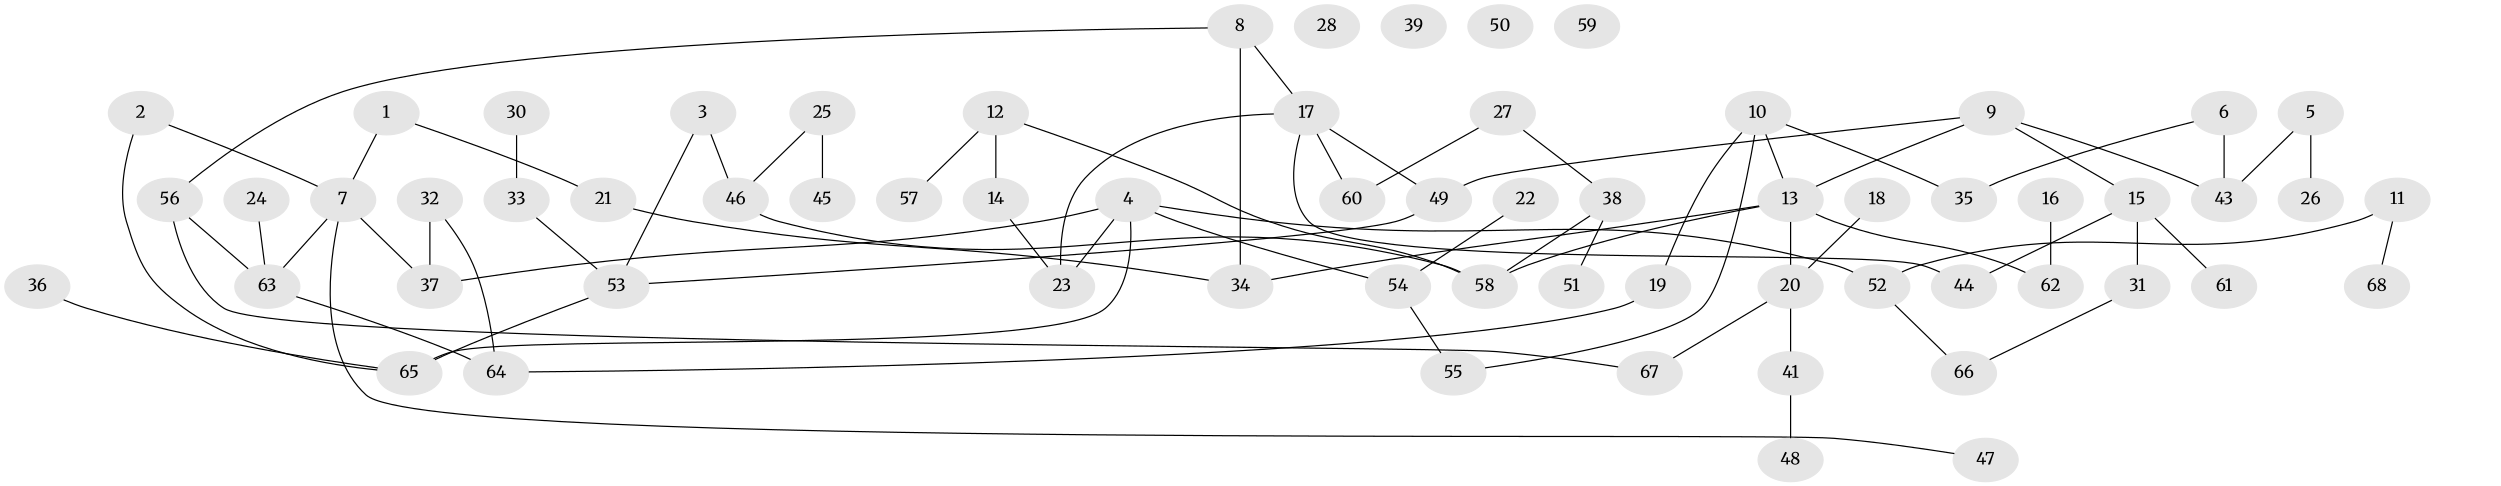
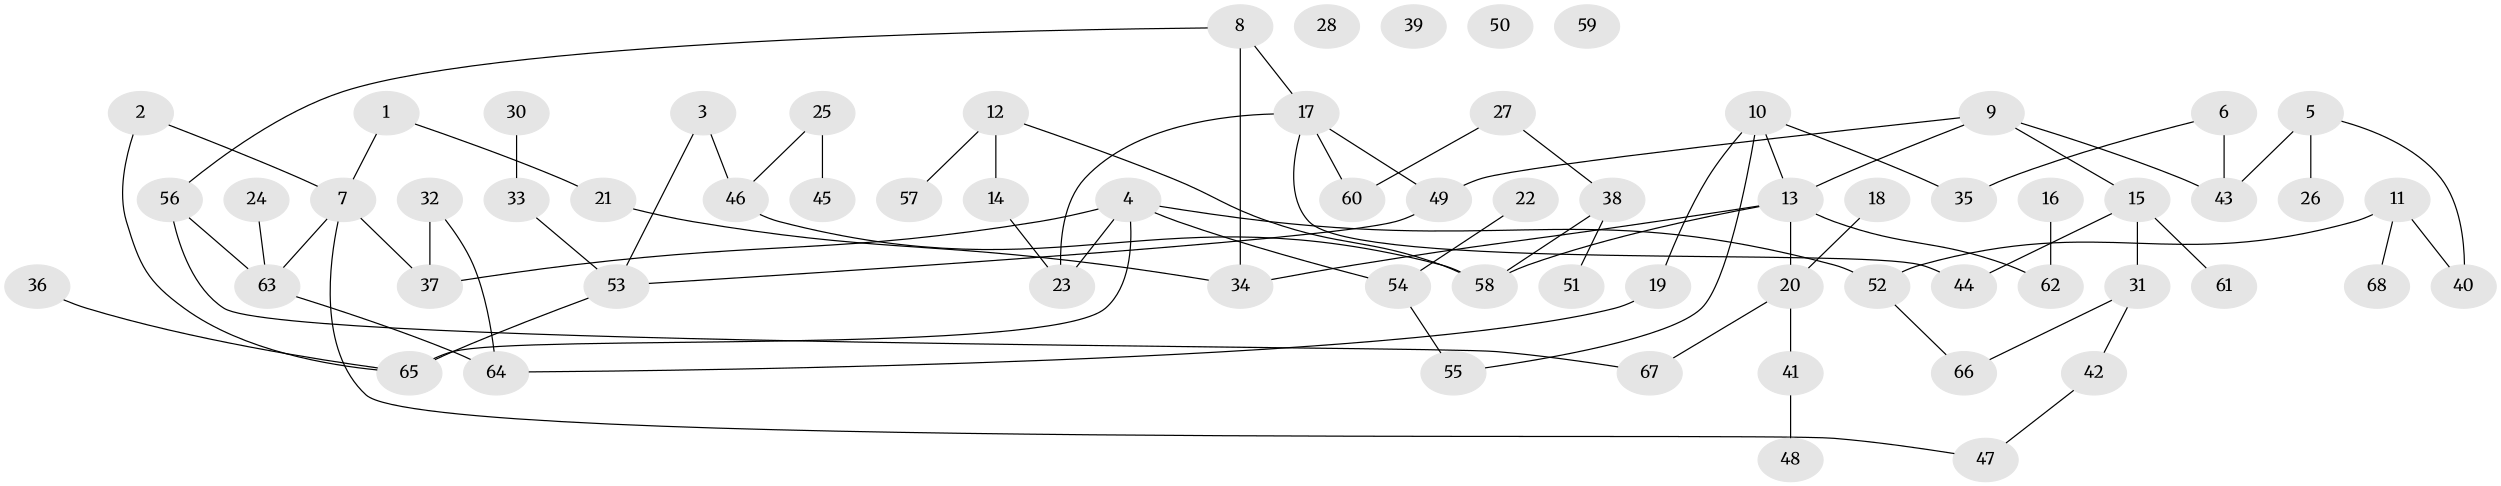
node "40": added
node "42": added
